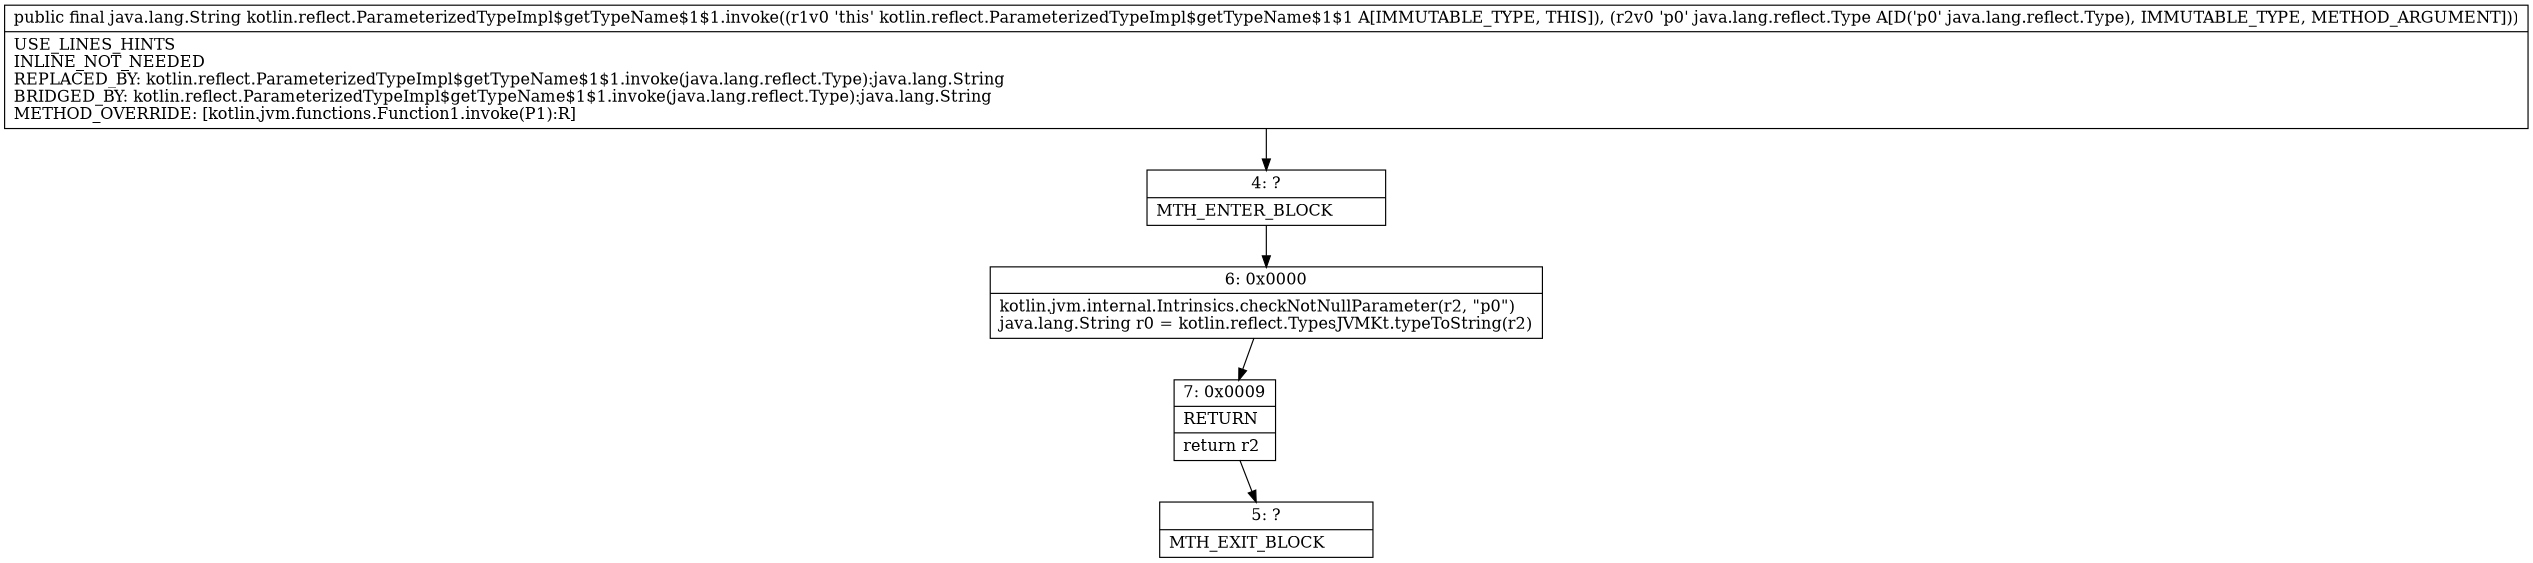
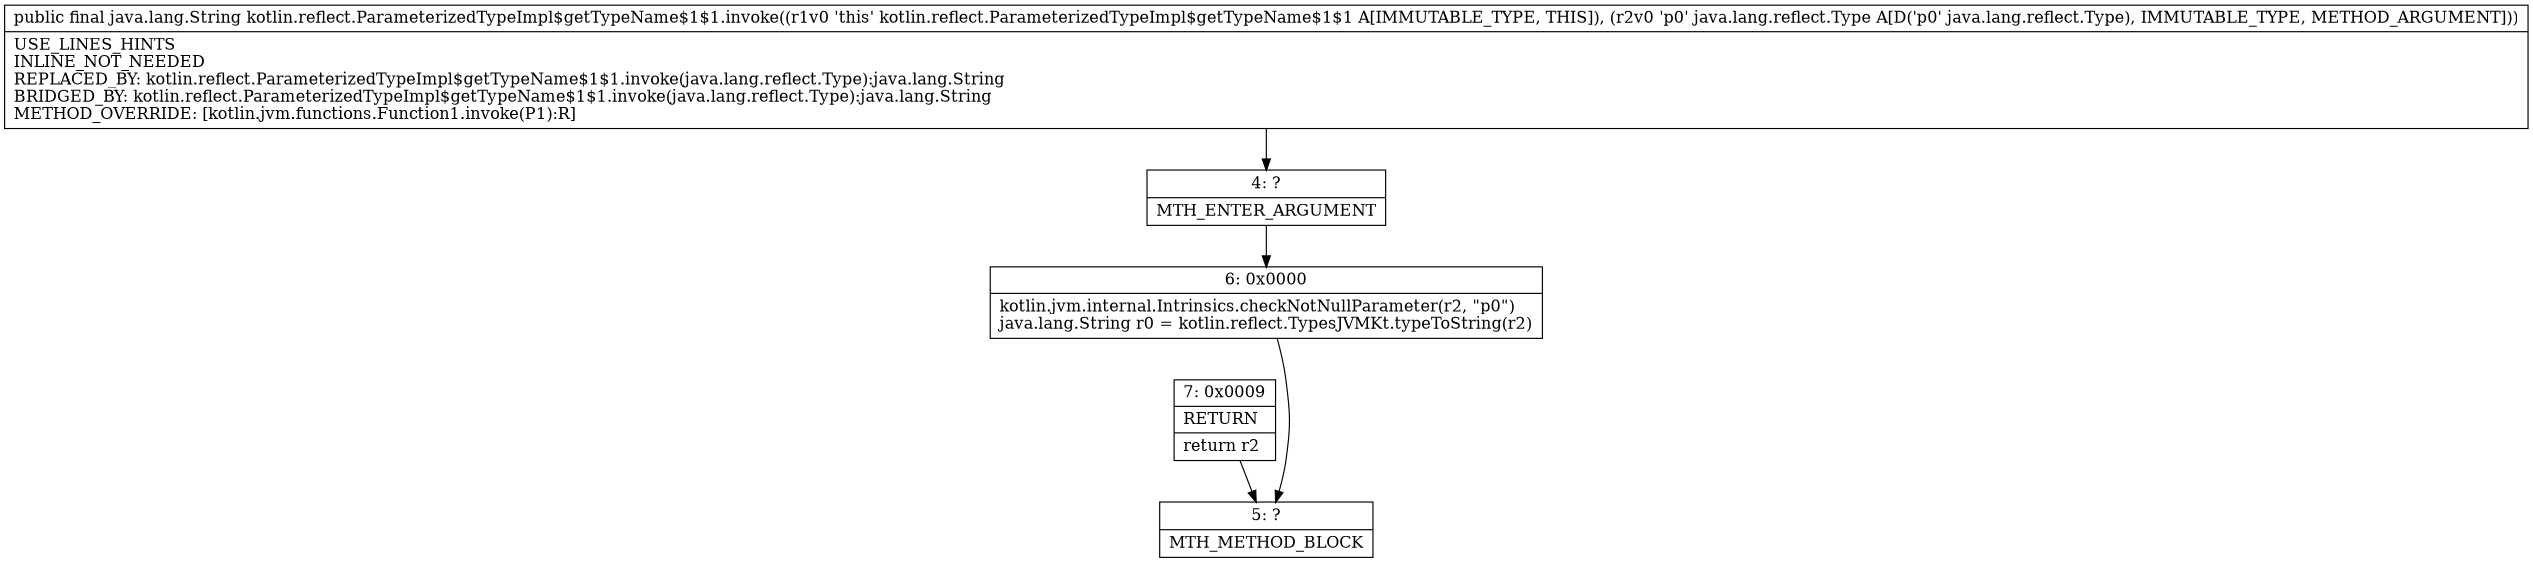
node "4: ?": text "MTH_ENTER_BLOCK" -> "MTH_ENTER_ARGUMENT"
edge "6: 0x0000" -> "7: 0x0009": now "6: 0x0000" -> "5: ?"
node "5: ?": text "MTH_EXIT_BLOCK" -> "MTH_METHOD_BLOCK"
